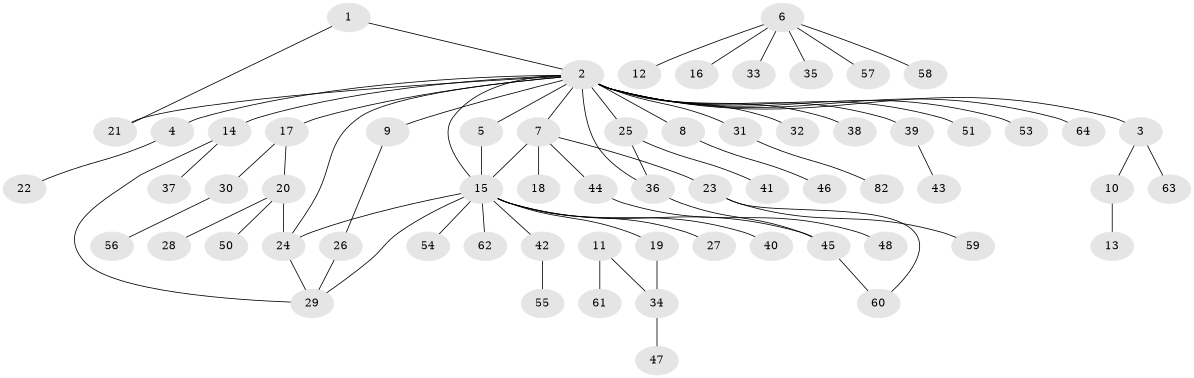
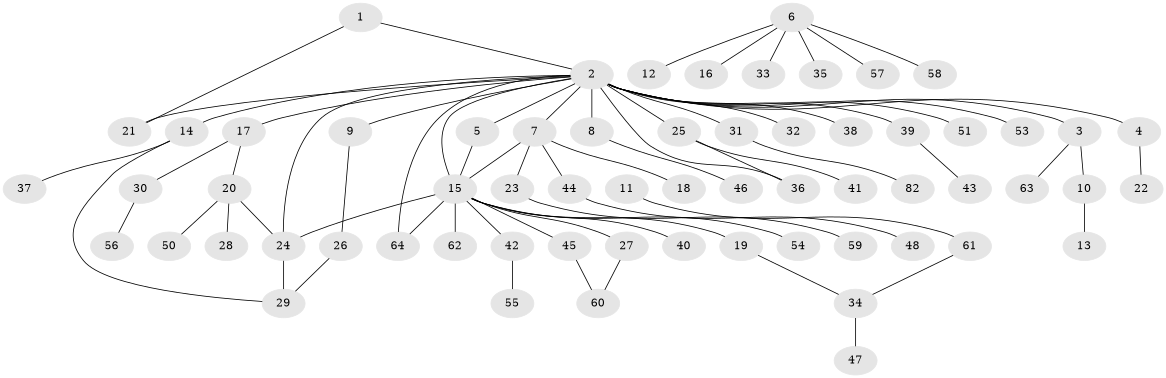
edge "36" -- "45": removed
edge "23" -- "60": now "27" -- "60"
edge "15" -- "29": now "15" -- "64"
edge "11" -- "34": now "61" -- "34"
